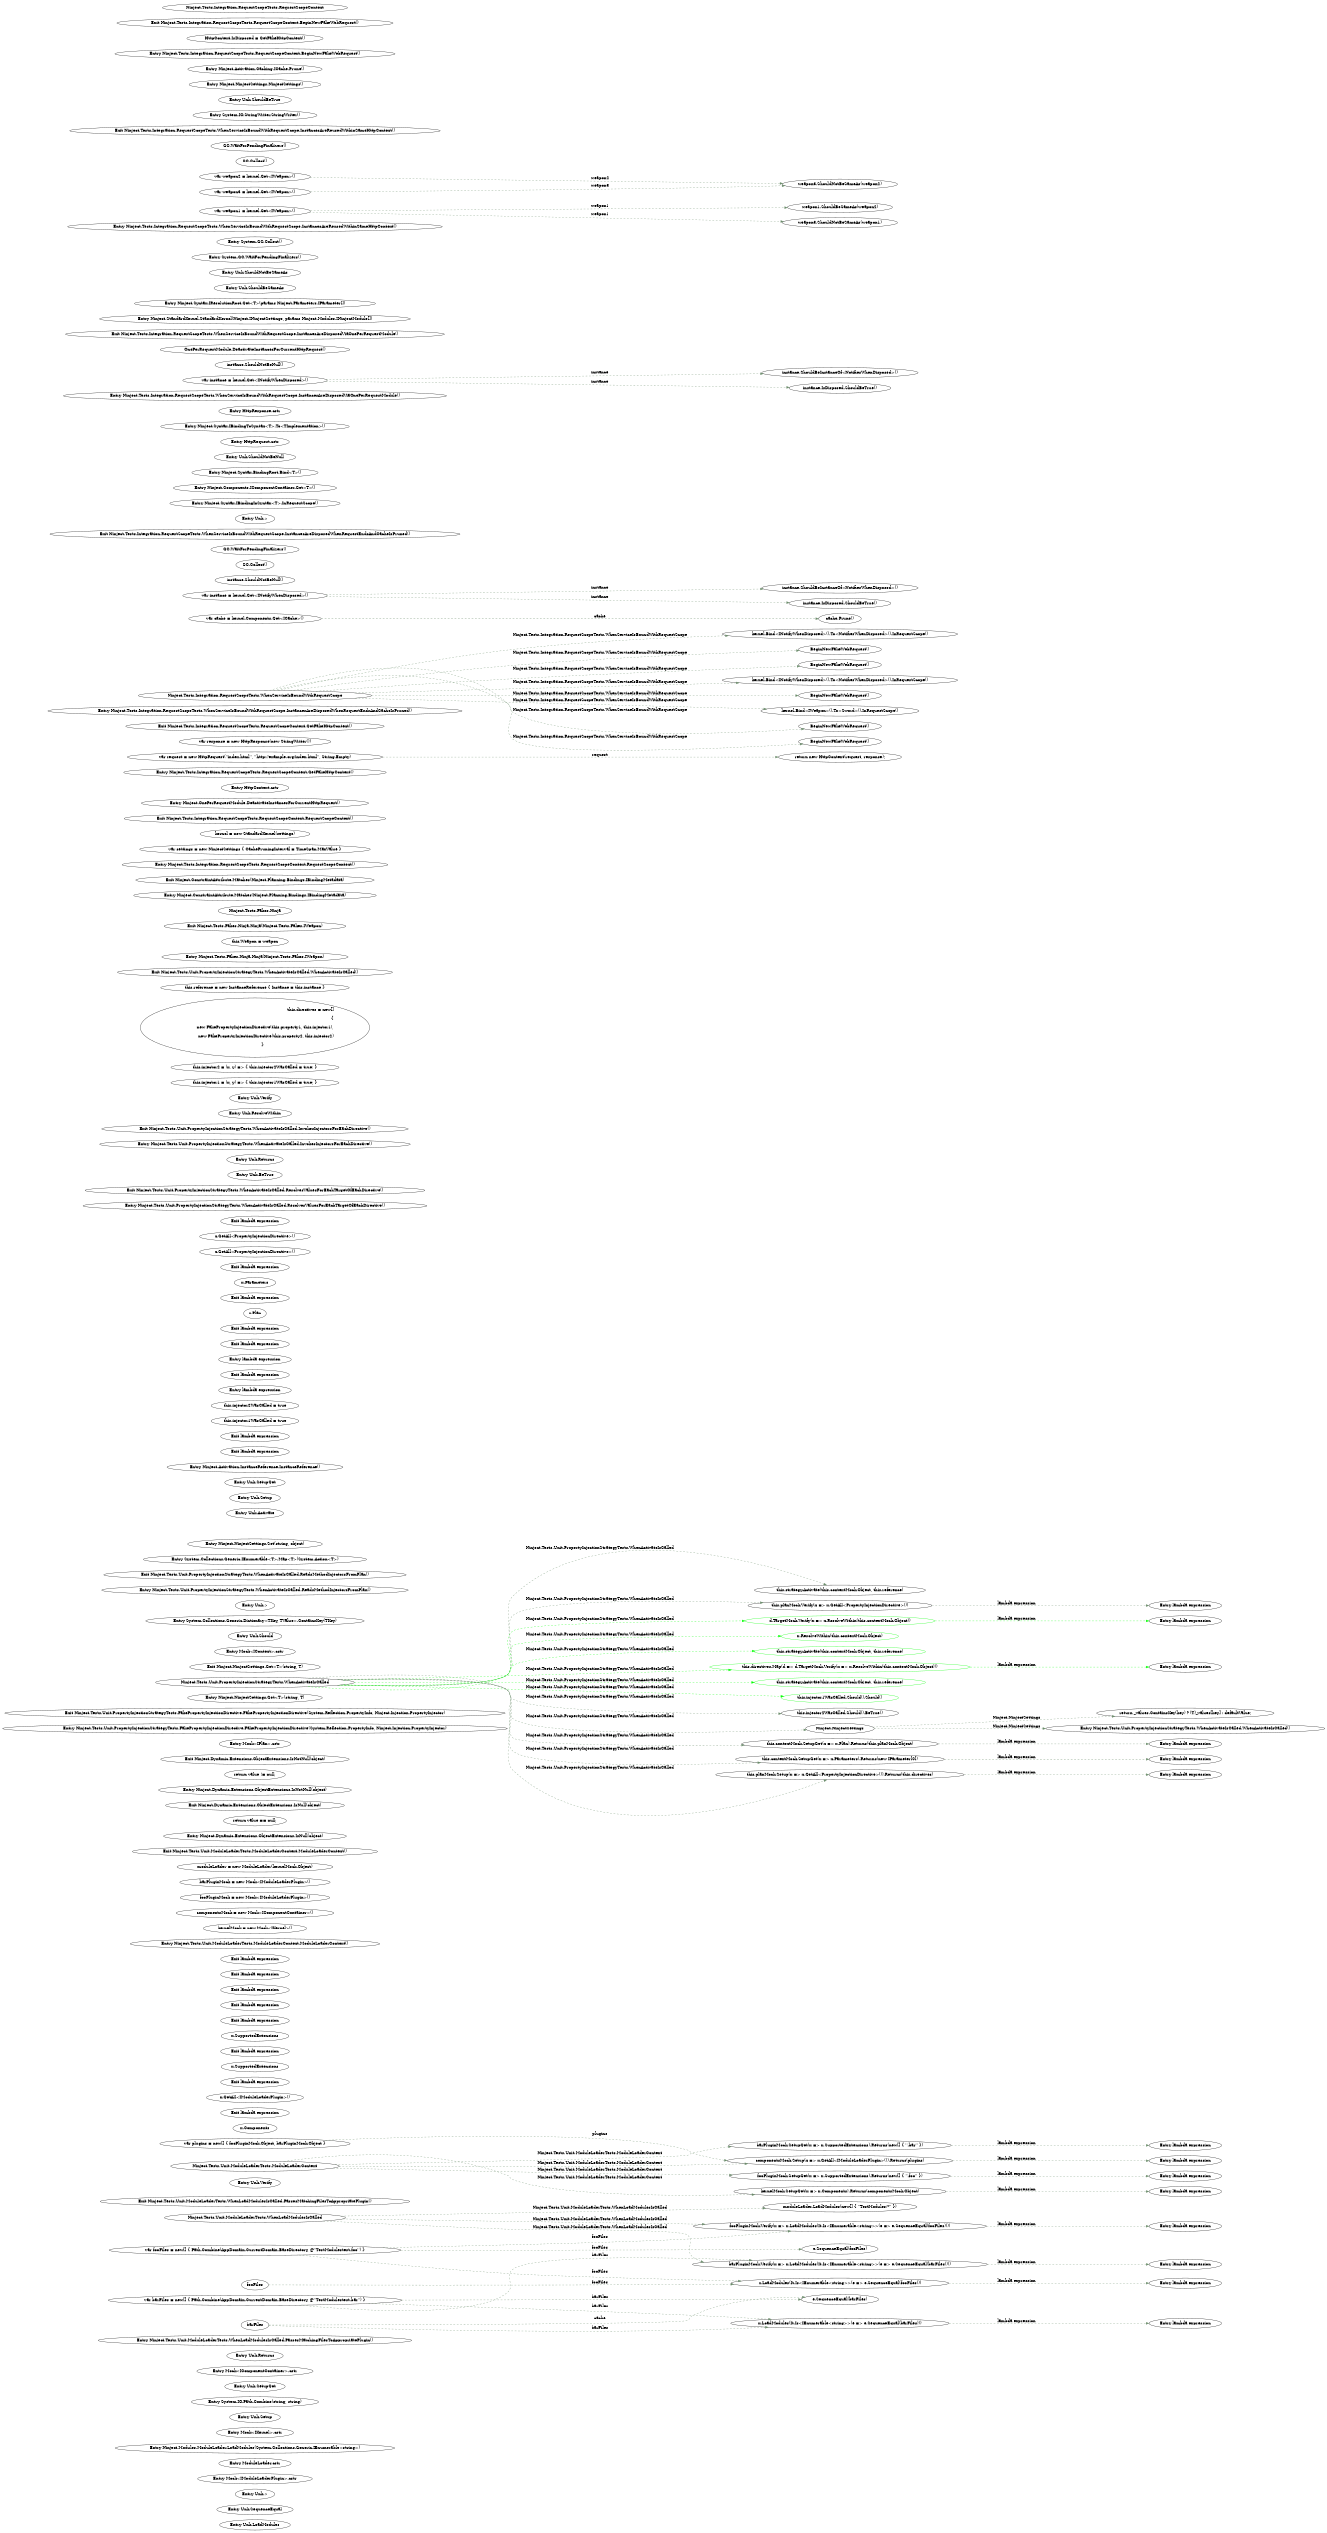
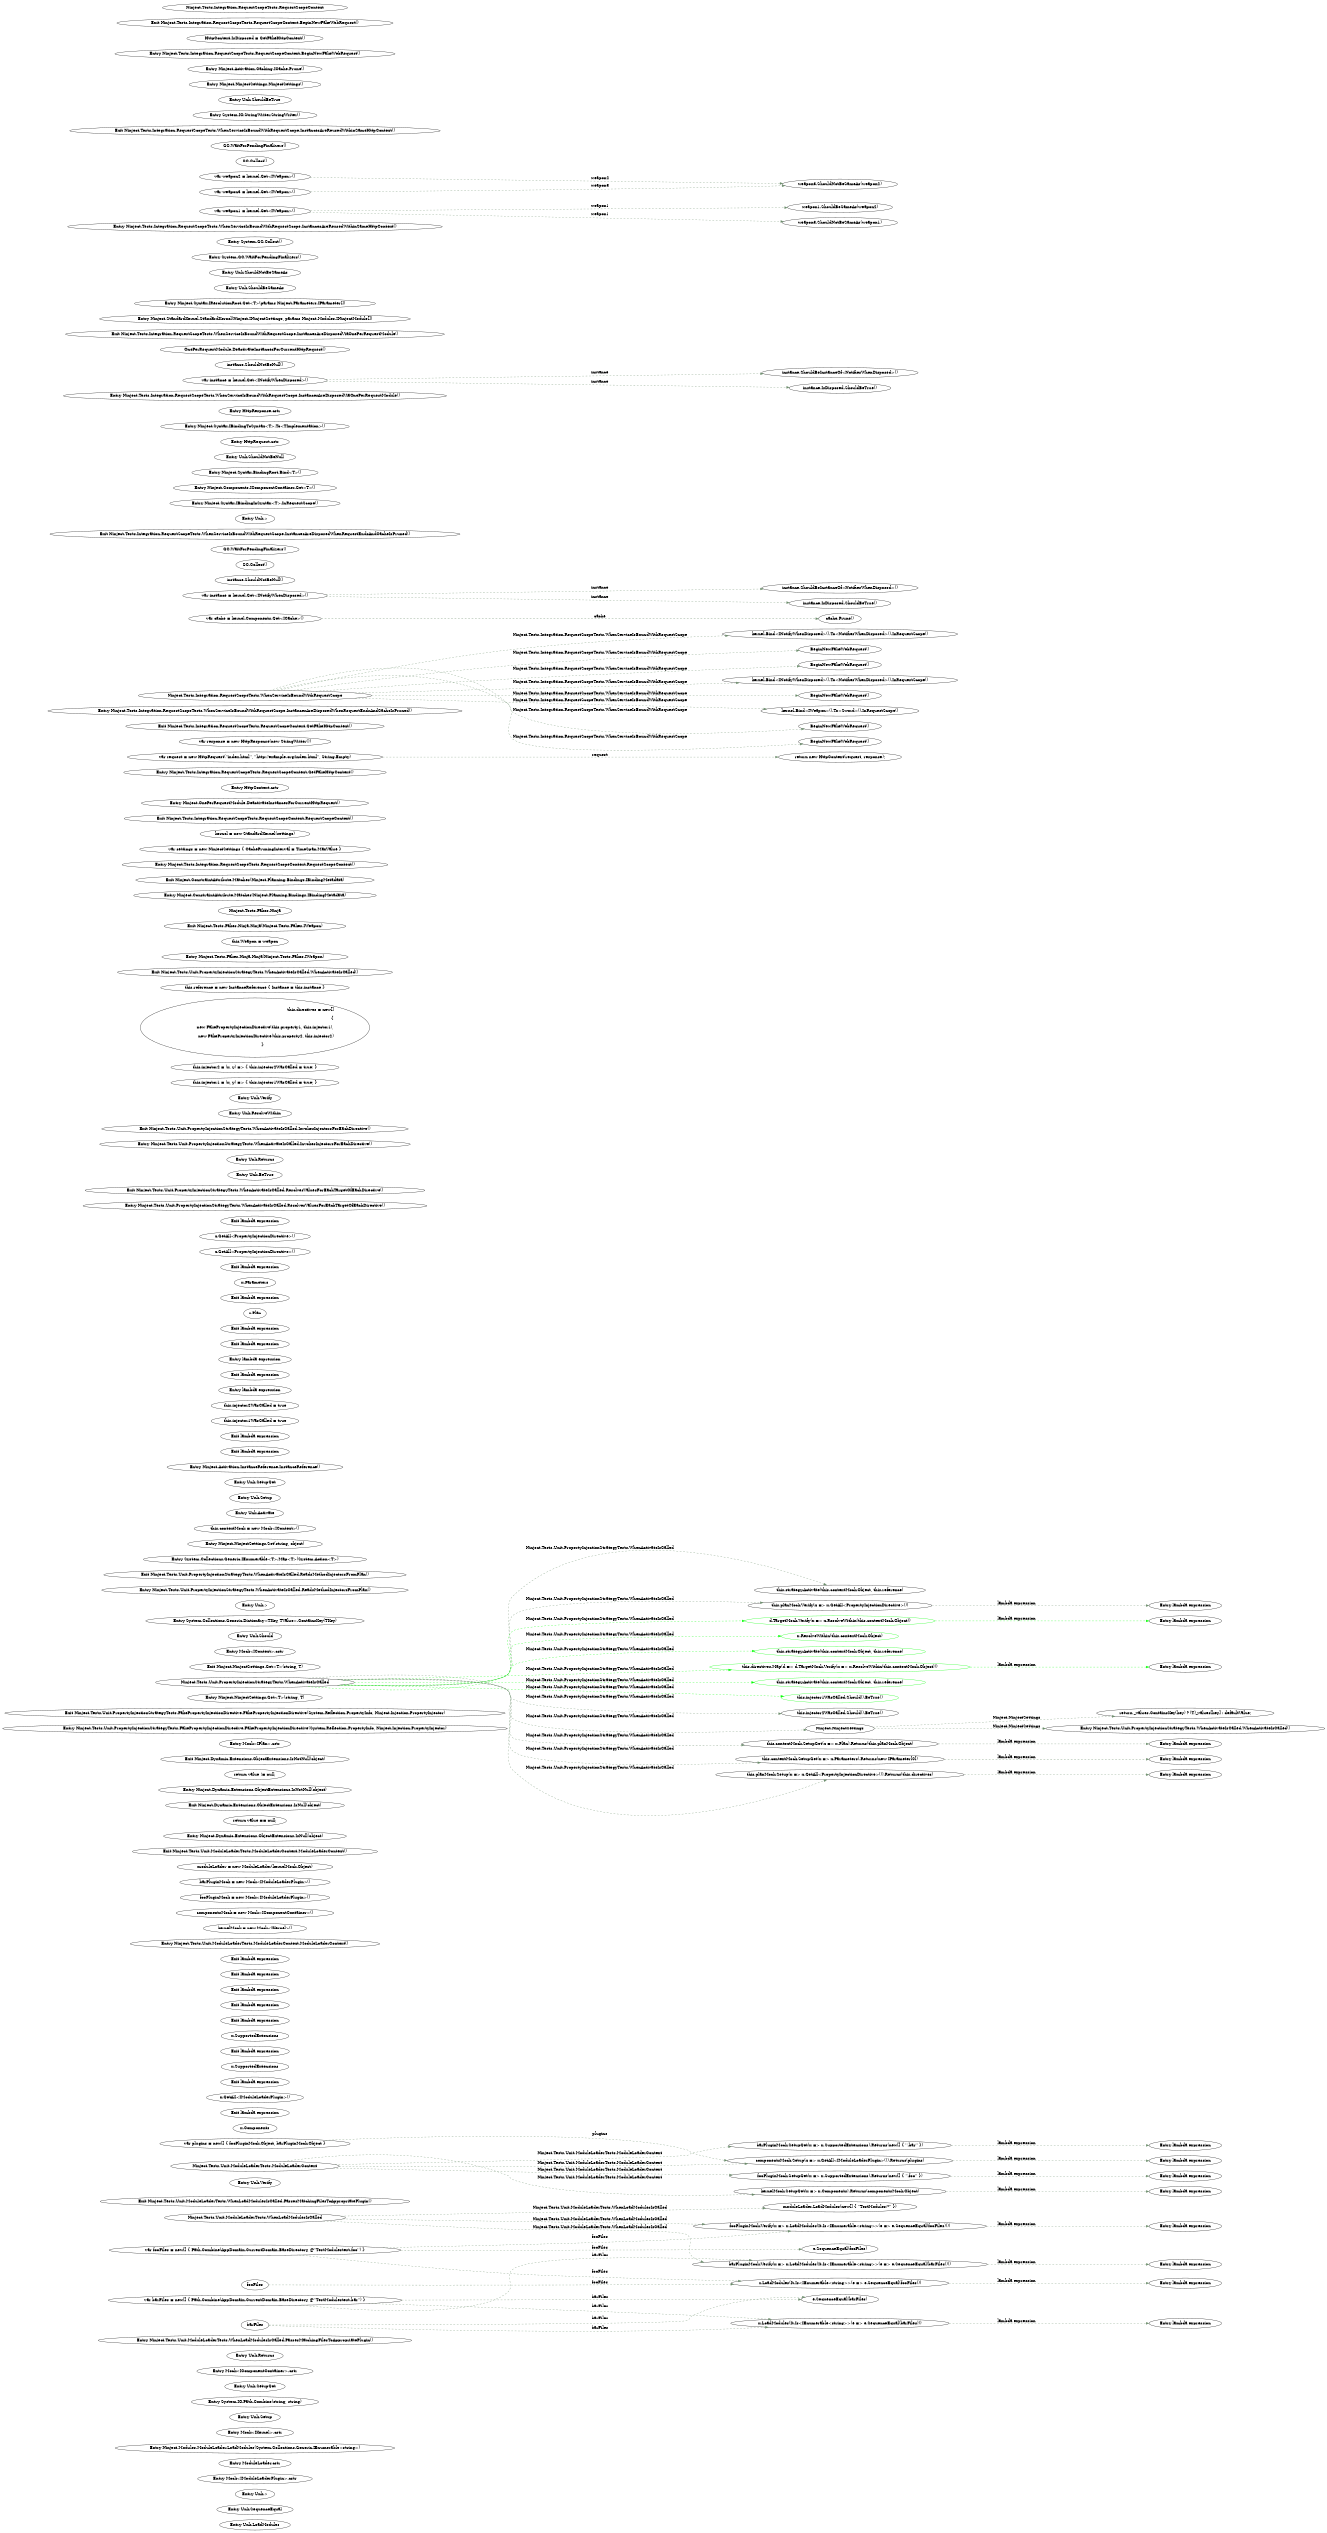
node "this.contextMock = new Mock<IContext>()": added
node "this.injector1WasCalled.Should().Should()": label "this.injector1WasCalled.Should().Should()" -> "this.injector1WasCalled.Should().BeTrue()"
edge "barFiles" -> "e.SequenceEqual(barFiles)": label "cache" -> "barFiles"
